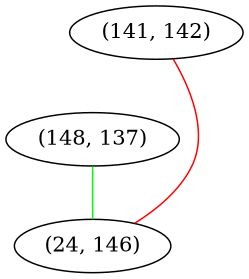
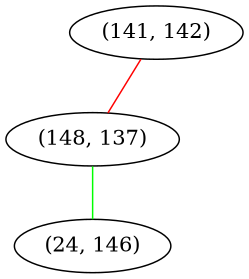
edge "(141, 142)" -- "(24, 146)": now "(141, 142)" -- "(148, 137)"
